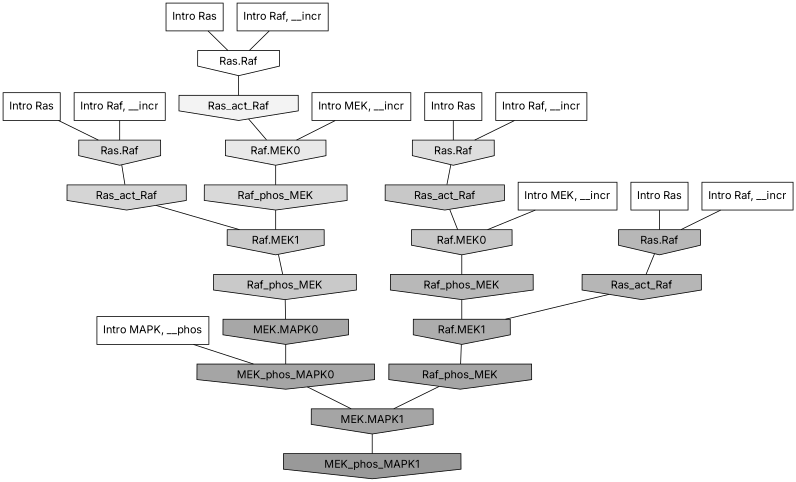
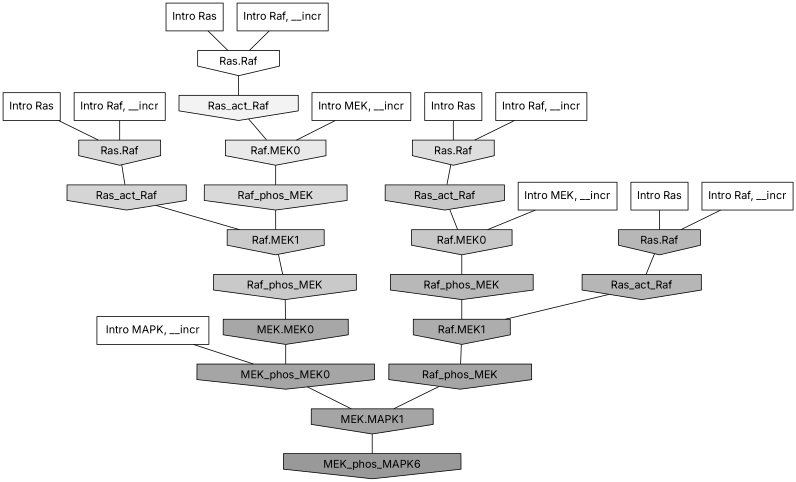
node "Intro MAPK, __phos": label "Intro MAPK, __phos" -> "Intro MAPK, __incr"
node "MEK.MAPK0": label "MEK.MAPK0" -> "MEK.MEK0"
node "MEK_phos_MAPK0": label "MEK_phos_MAPK0" -> "MEK_phos_MEK0"
node "MEK_phos_MAPK1": label "MEK_phos_MAPK1" -> "MEK_phos_MAPK6"
